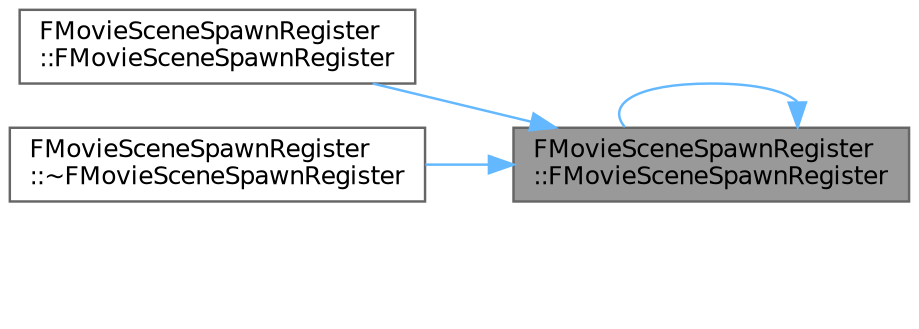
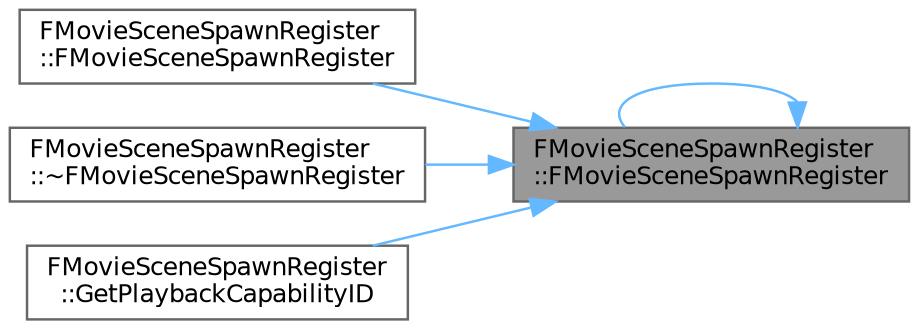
node "FMovieSceneSpawnRegister ::GetPlaybackCapabilityID": added
